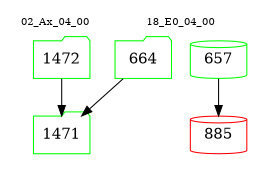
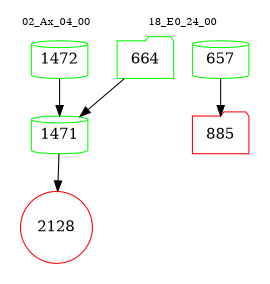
cluster "18_E0_04_00": label "18_E0_04_00" -> "18_E0_24_00"
node "1472": shape folder -> cylinder
node "1471": shape folder -> cylinder
node "885": shape cylinder -> folder
node "2128": added
